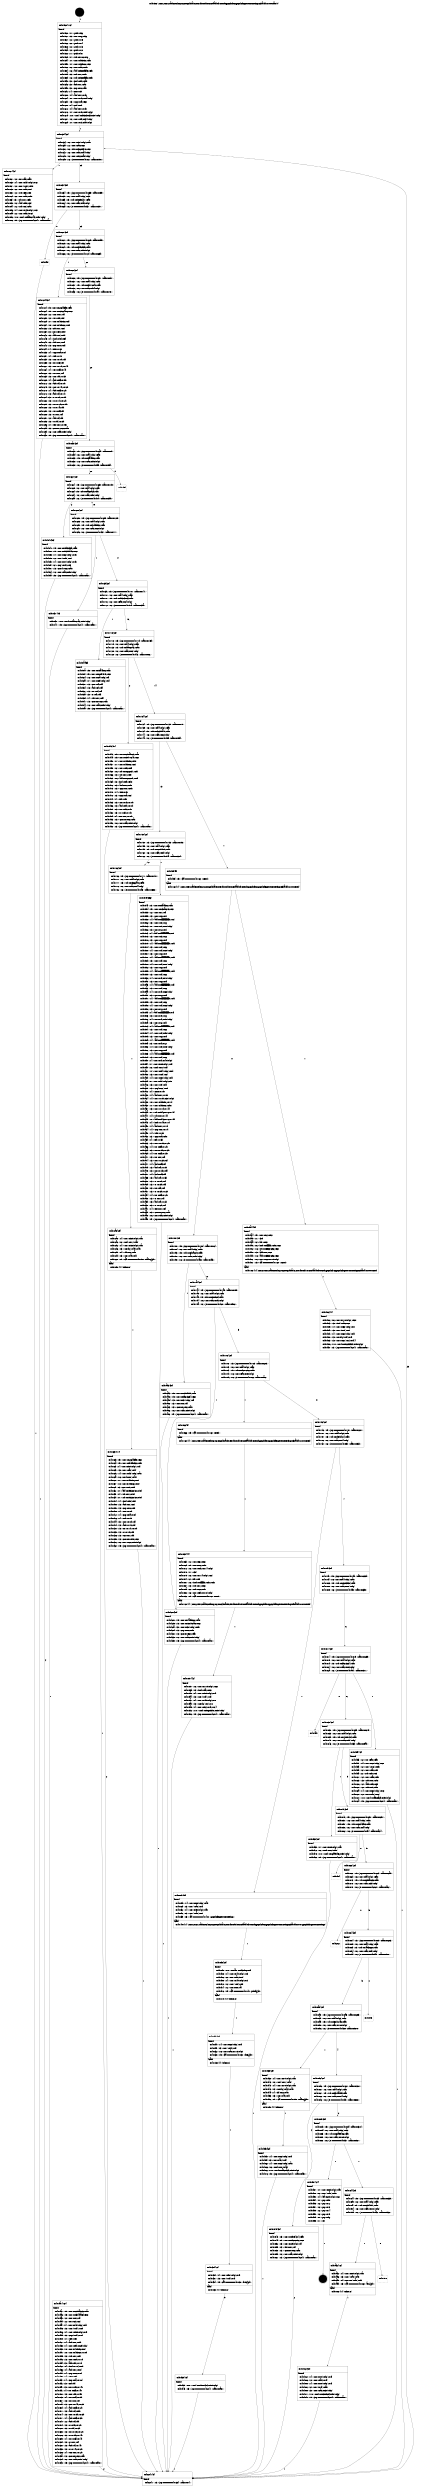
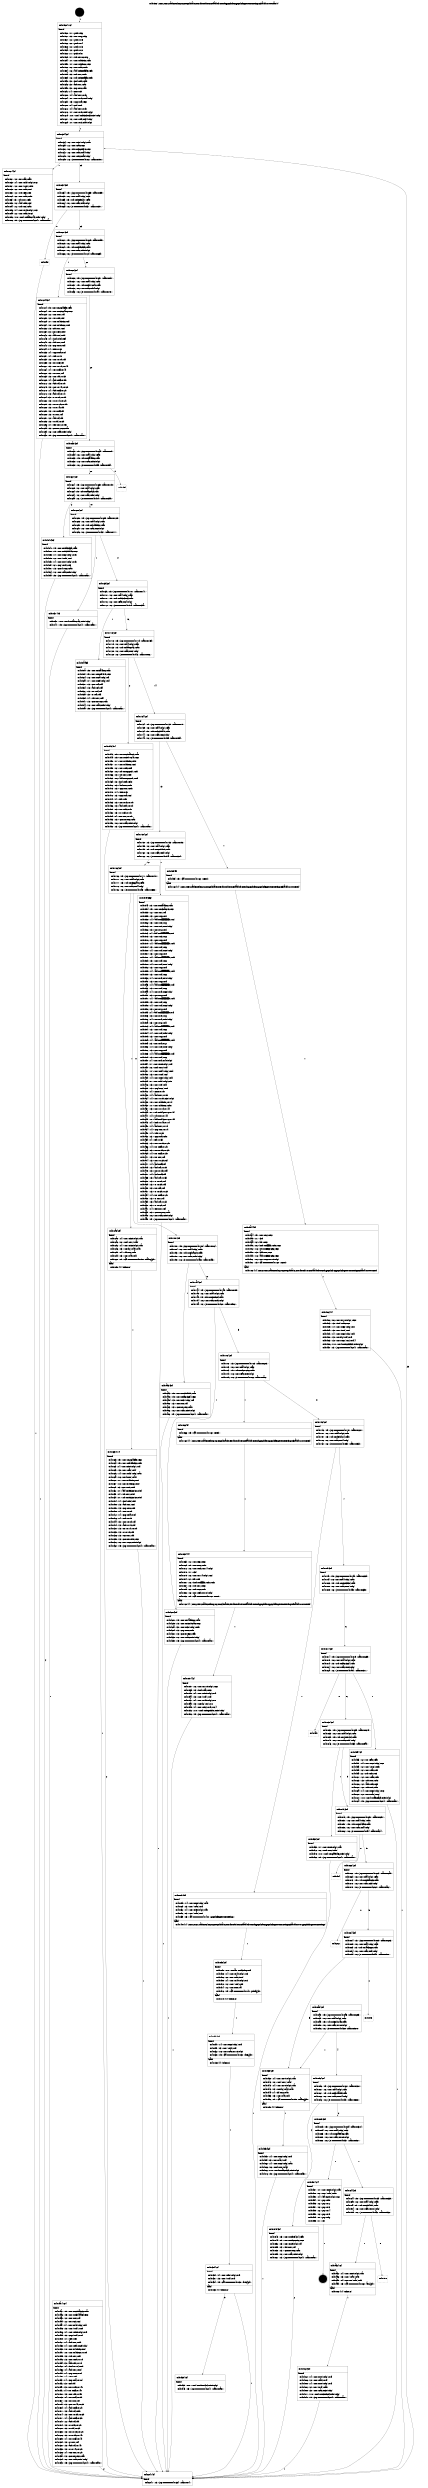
edge "0x4016e0 [28]" -> "0x4016c4 [28]": reversed
edge "0x401b9f [5]" -> "0x401788 [28]": now "0x40176c [28]" -> "0x401788 [28]"
edge "0x401884 [28]" -> "0x4018a0 [28]": now "0x401884 [28]" -> "0x401b3e [29]"
edge "0x401f39 [15]" -> "0x402041 [5]": now "0x401f2d [12]" -> "0x402041 [5]"
